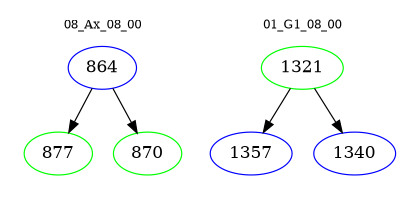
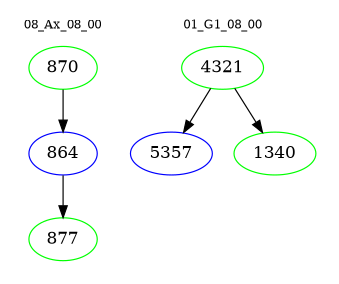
node "1321": label "1321" -> "4321"
edge "864" -> "870": reversed
node "1357": label "1357" -> "5357"
node "1340": color blue -> green
